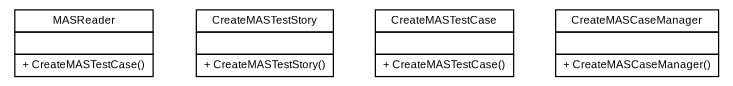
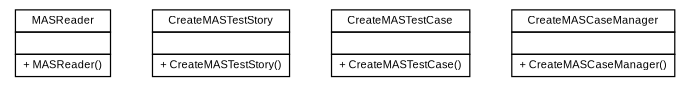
node "MASReader": text "+ CreateMASTestCase()" -> "+ MASReader()"
